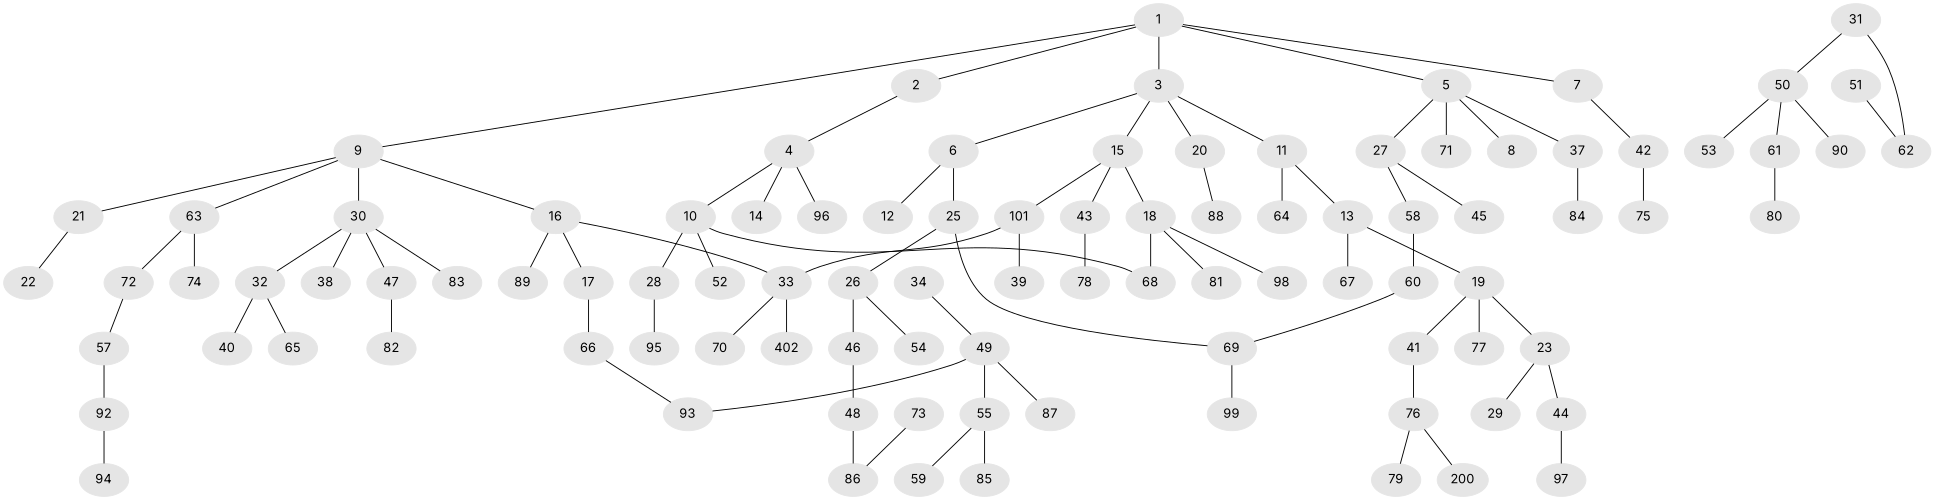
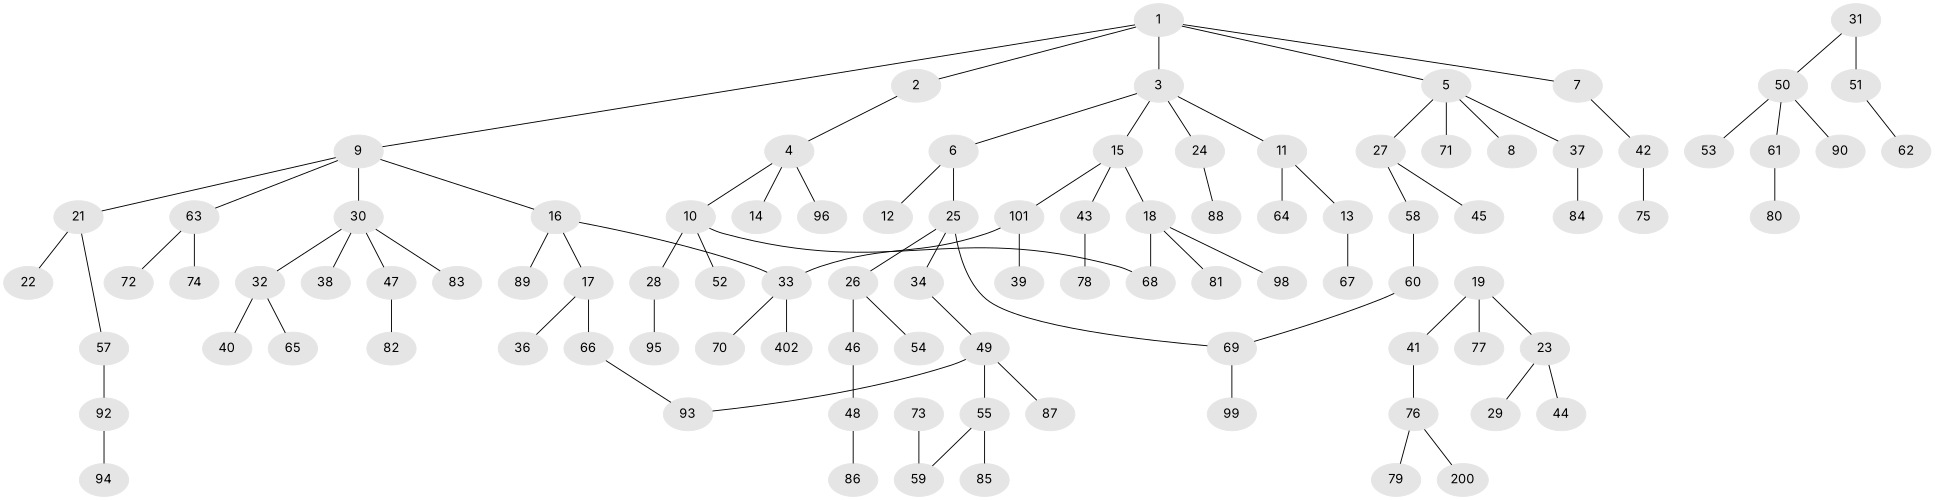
edge "31" -- "62": now "31" -- "51"
node "20": label "20" -> "24"
edge "13" -- "19": removed
edge "25" -- "34": added
edge "72" -- "57": now "21" -- "57"
node "36": added
edge "73" -- "86": now "73" -- "59"
node "97": removed
